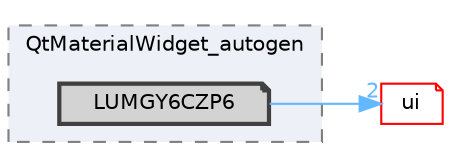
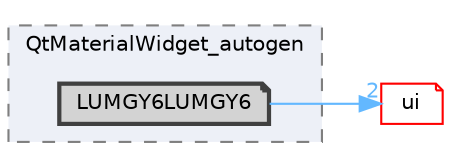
node "LUMGY6CZP6": label "LUMGY6CZP6" -> "LUMGY6LUMGY6"
